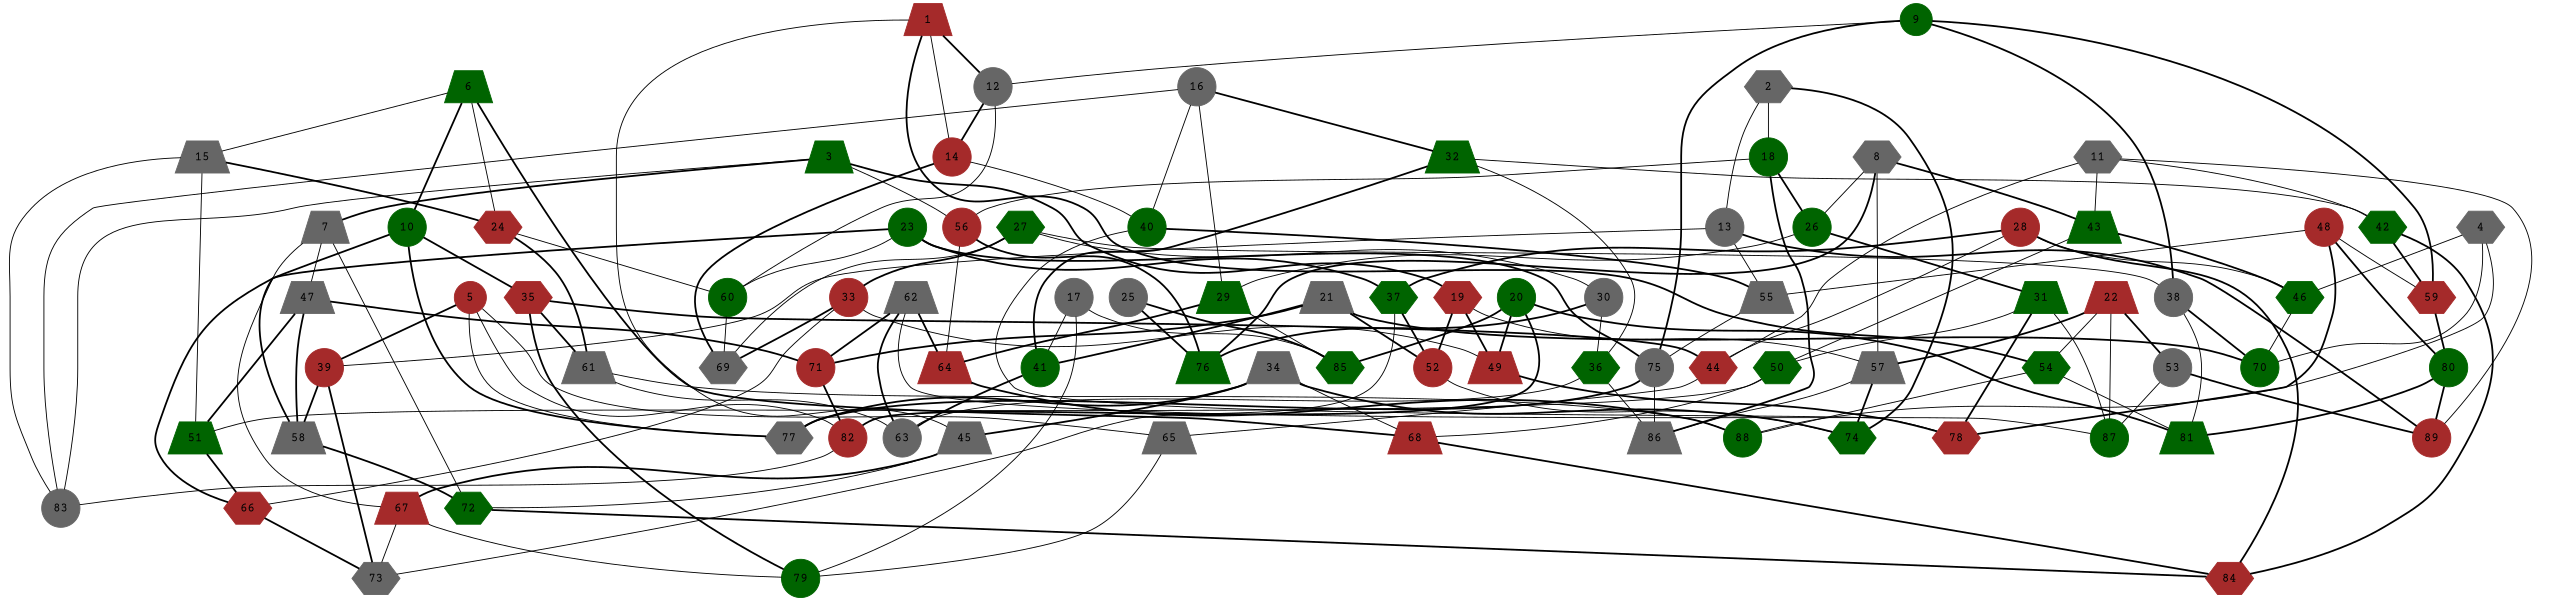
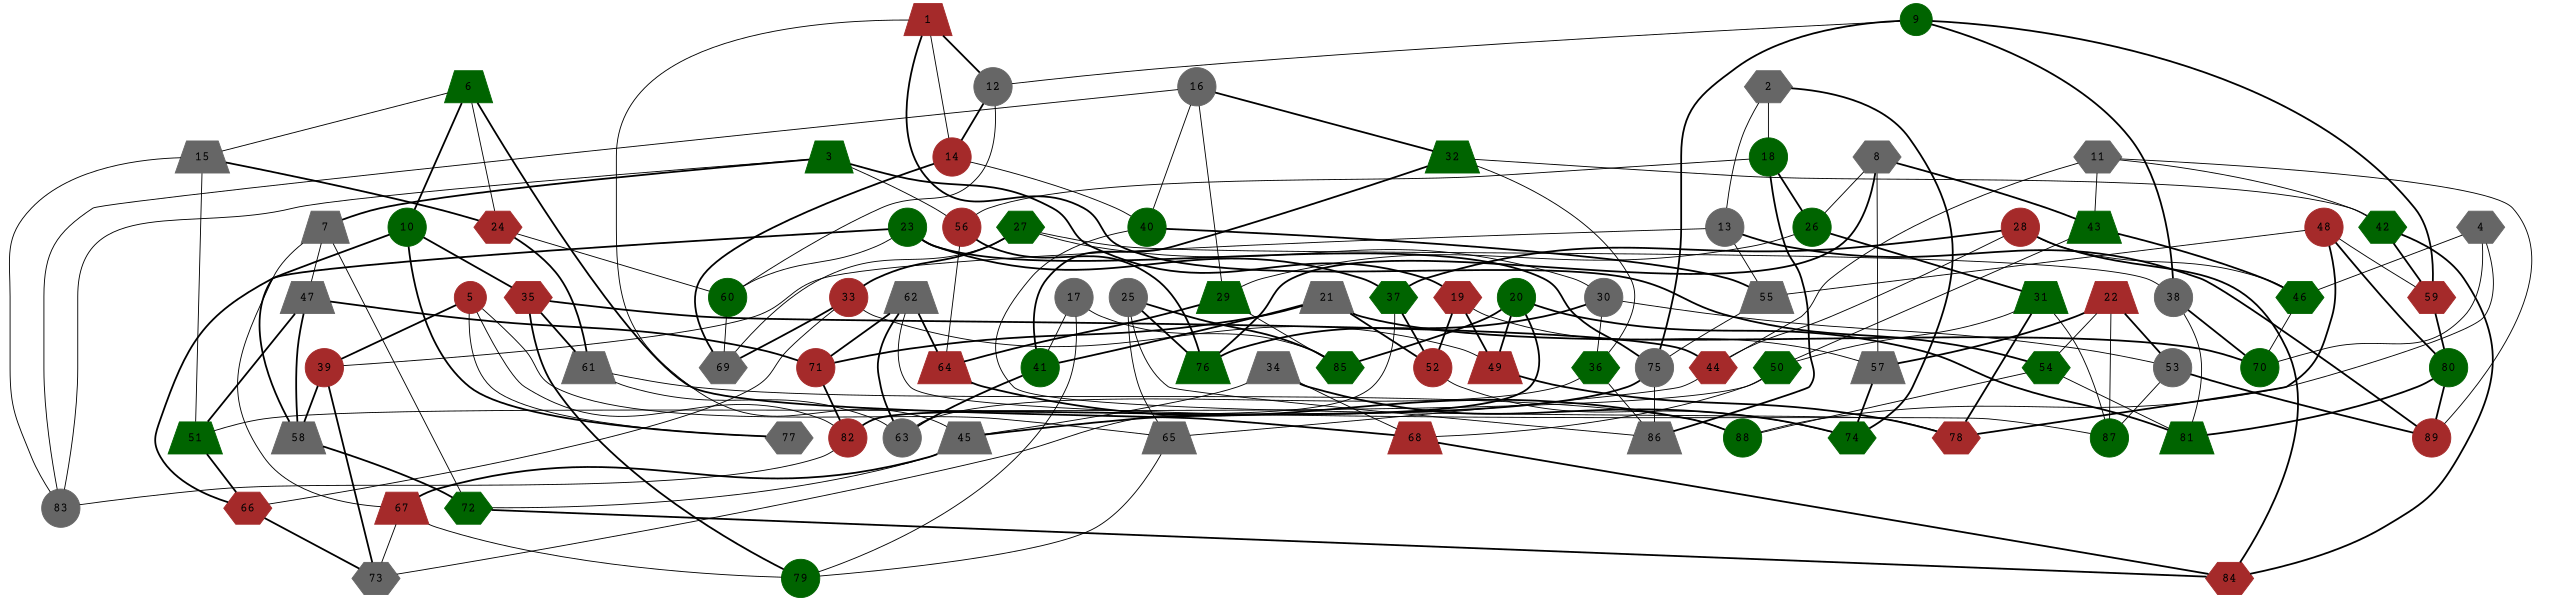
edge "30" -- "53": added
edge "25" -- "65": added
edge "57" -- "86": now "25" -- "86"
edge "34" -- "77": removed
edge "75" -- "77": now "75" -- "45"
edge "34" -- "45": style bold -> solid
